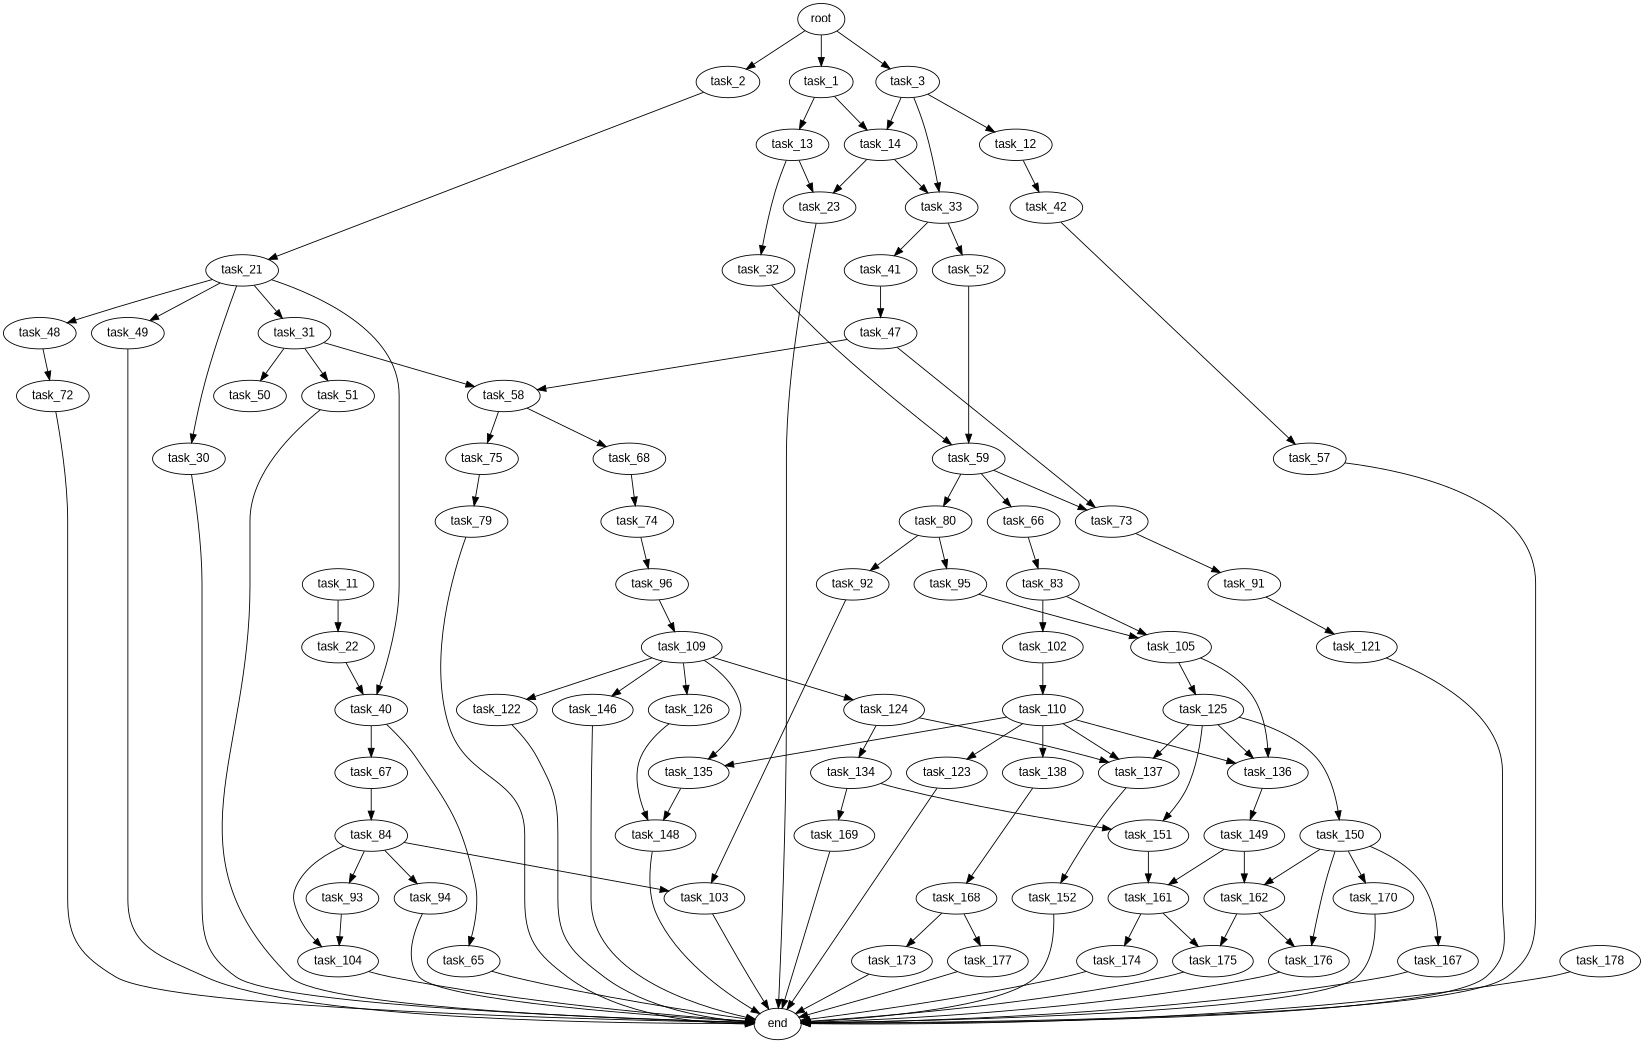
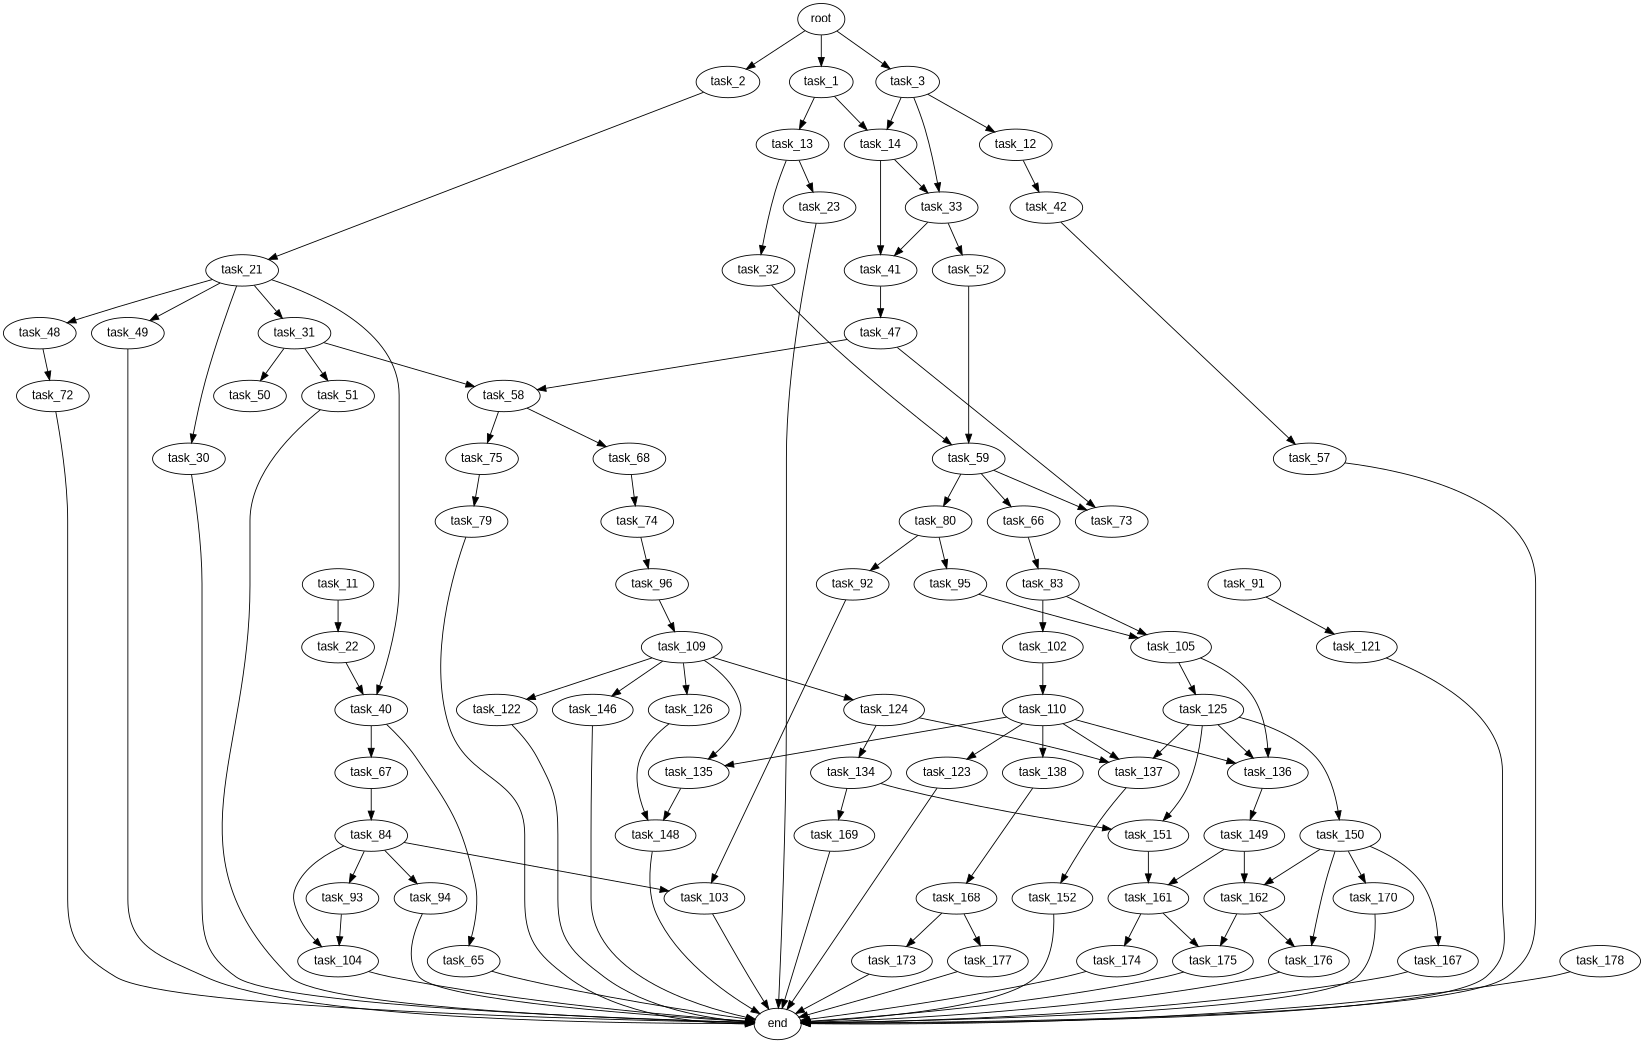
edge "task_14" -> "task_23": now "task_14" -> "task_41"
edge "task_73" -> "task_91": removed
